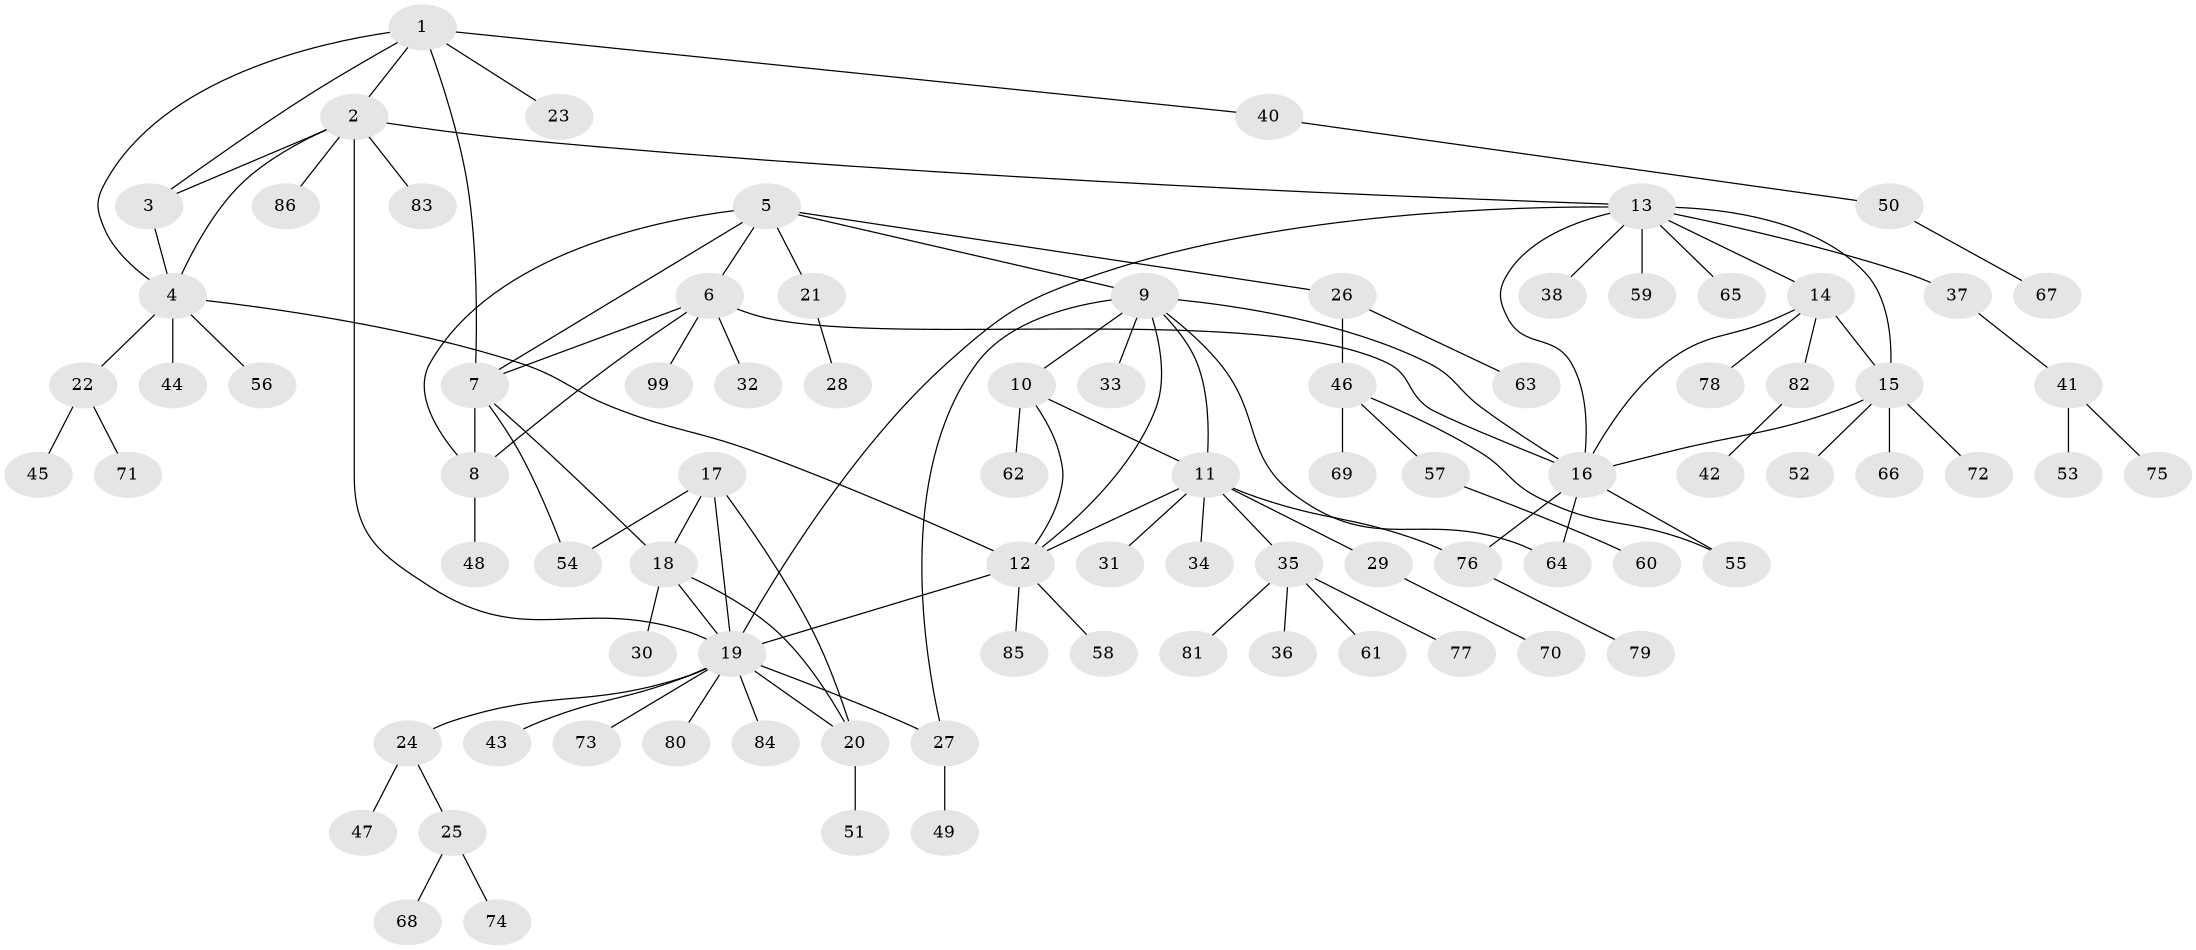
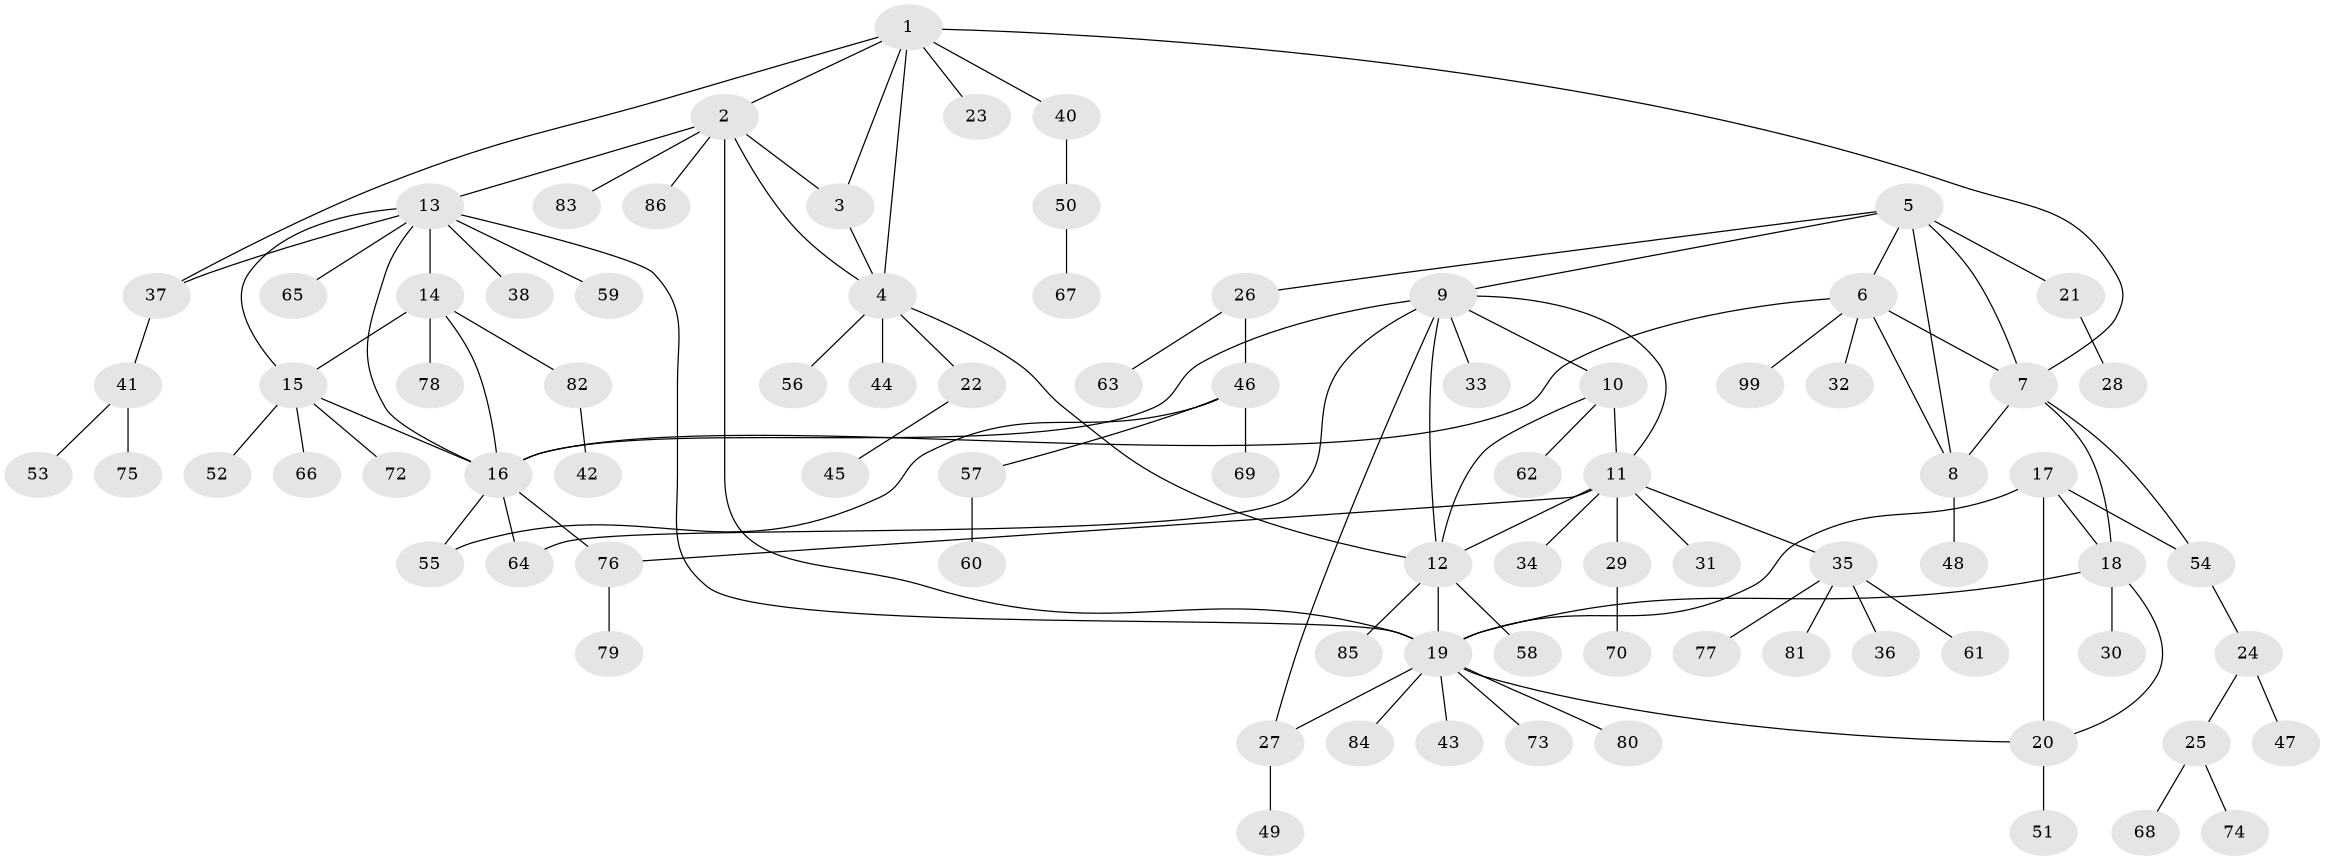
edge "1" -- "37": added
node "71": removed
edge "19" -- "24": now "54" -- "24"
